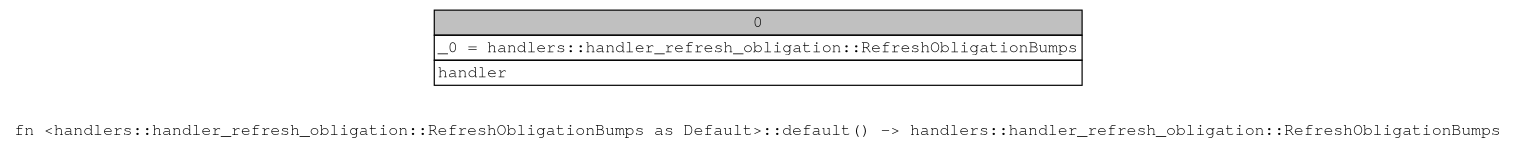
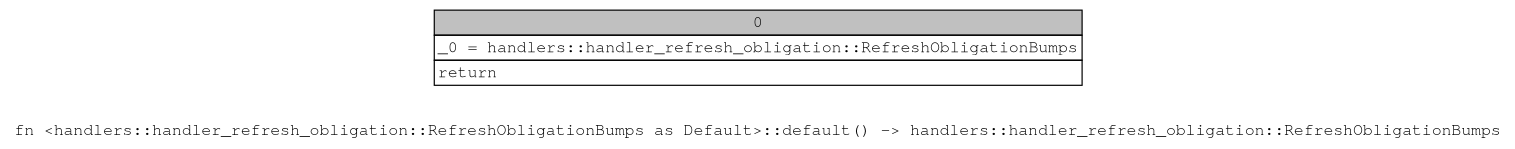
node "0": text "handler" -> "return"
